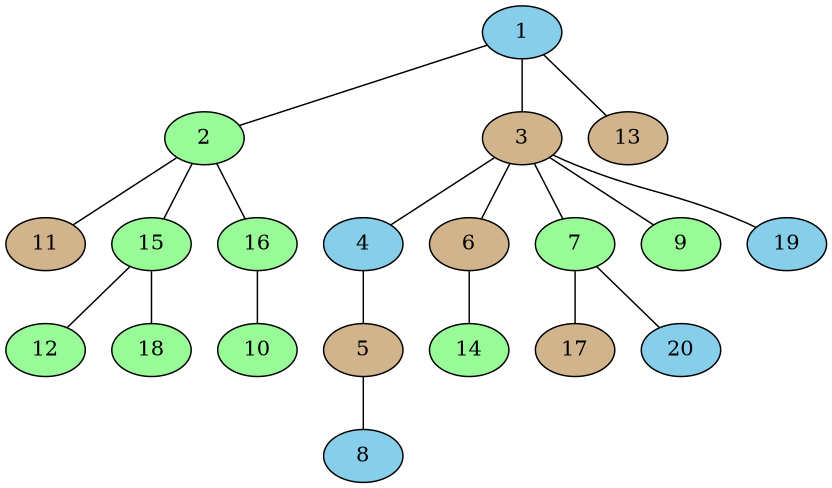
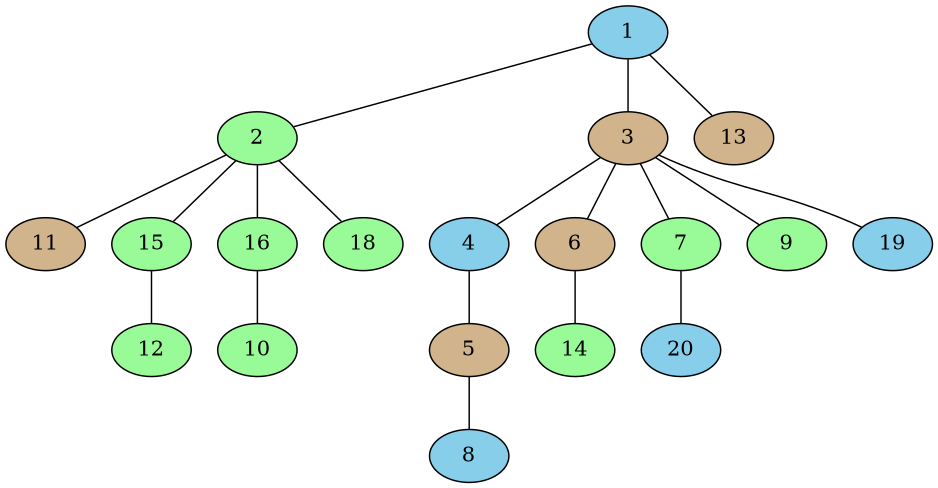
edge "15" -- "18": now "2" -- "18"
node "17": removed
